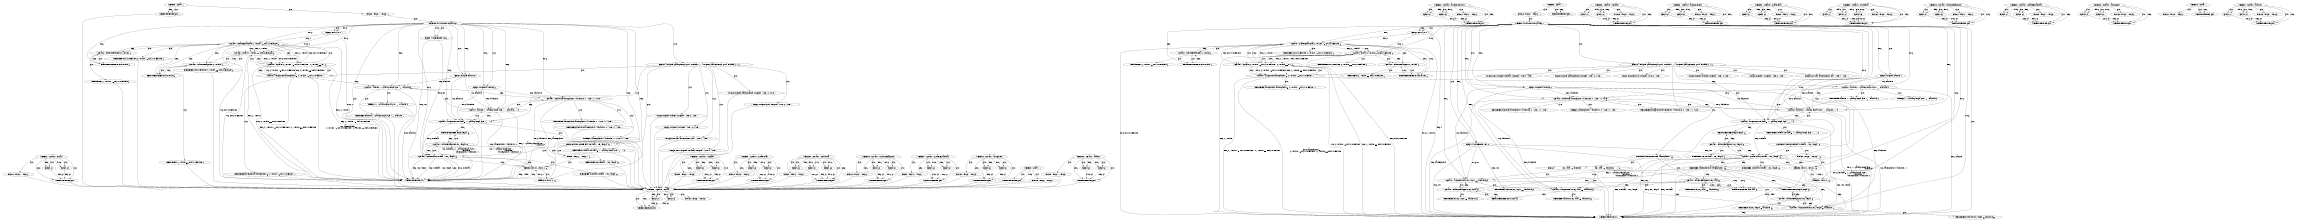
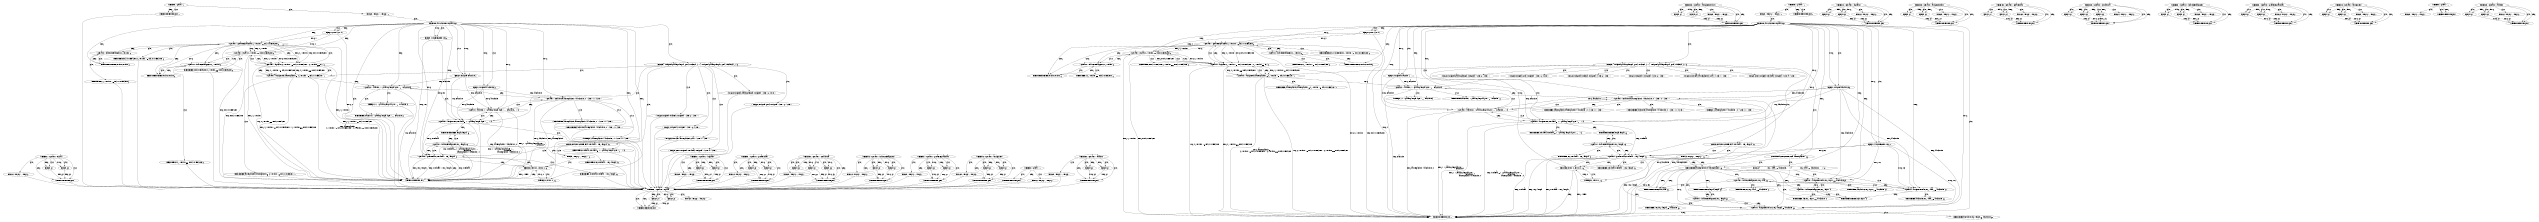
edge "(CONTROL_STRUCTURE,IF,if (has_explicit_iv))" -> "(<operator>.indirectFieldAccess,rec->data)": now "(CONTROL_STRUCTURE,IF,if (has_explicit_iv))" -> "(IDENTIFIER,has_explicit_iv,if (has_explicit_iv))"
edge "(IDENTIFIER,has_explicit_iv,if (has_explicit_iv))" -> "(FIELD_IDENTIFIER,input,input)": added, label "CDG:"
edge "(FIELD_IDENTIFIER,data,data)" -> "(<operator>.indirectFieldAccess,rec->data)": removed, label "CFG:"
